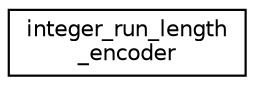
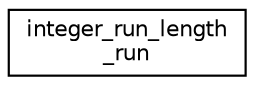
node "integer_run_length _encoder": label "integer_run_length _encoder" -> "integer_run_length _run"
